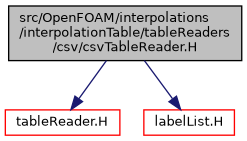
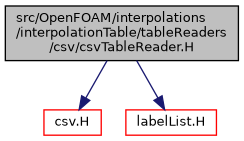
node "tableReader.H": label "tableReader.H" -> "csv.H"
